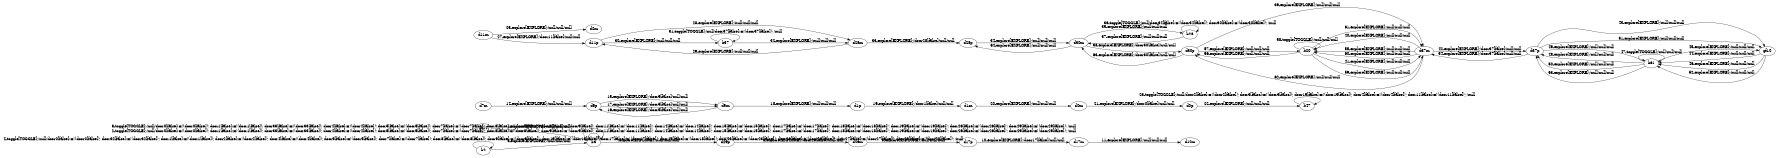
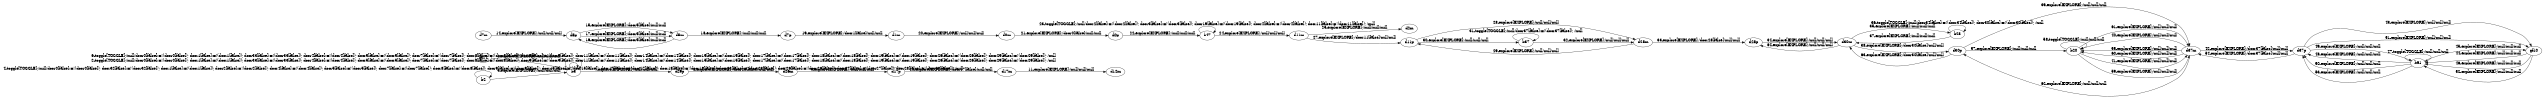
edge "b47" -> "d11m": added, label "24-explore[EXPLORE];/null/null/null"
edge "b20" -> "d30p": removed, label "56-explore[EXPLORE];/null/null/null"
node "d1p": label "d1p" -> "d7p"
